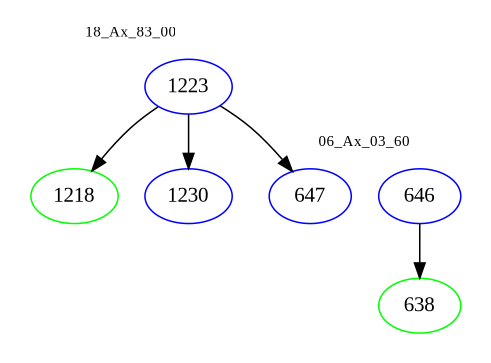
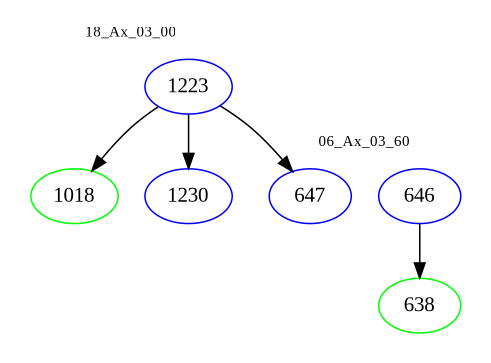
cluster "18_Ax_83_00": label "18_Ax_83_00" -> "18_Ax_03_00"
node "1218": label "1218" -> "1018"
